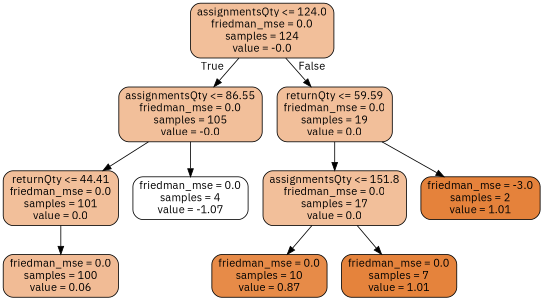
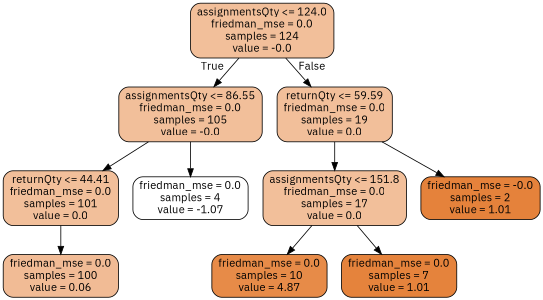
node "friedman_mse = -3.0 samples = 2 value = 1.01": label "friedman_mse = -3.0 samples = 2 value = 1.01" -> "friedman_mse = -0.0 samples = 2 value = 1.01"
node "friedman_mse = 0.0 samples = 10 value = 0.87": label "friedman_mse = 0.0 samples = 10 value = 0.87" -> "friedman_mse = 0.0 samples = 10 value = 4.87"
